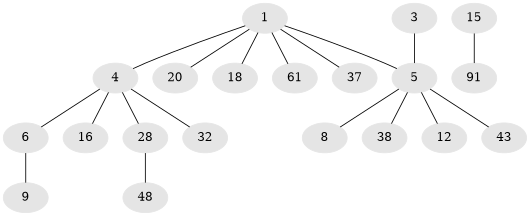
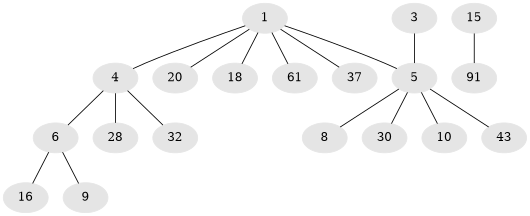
edge "4" -- "16": now "6" -- "16"
node "38": label "38" -> "30"
node "12": label "12" -> "10"
node "48": removed
